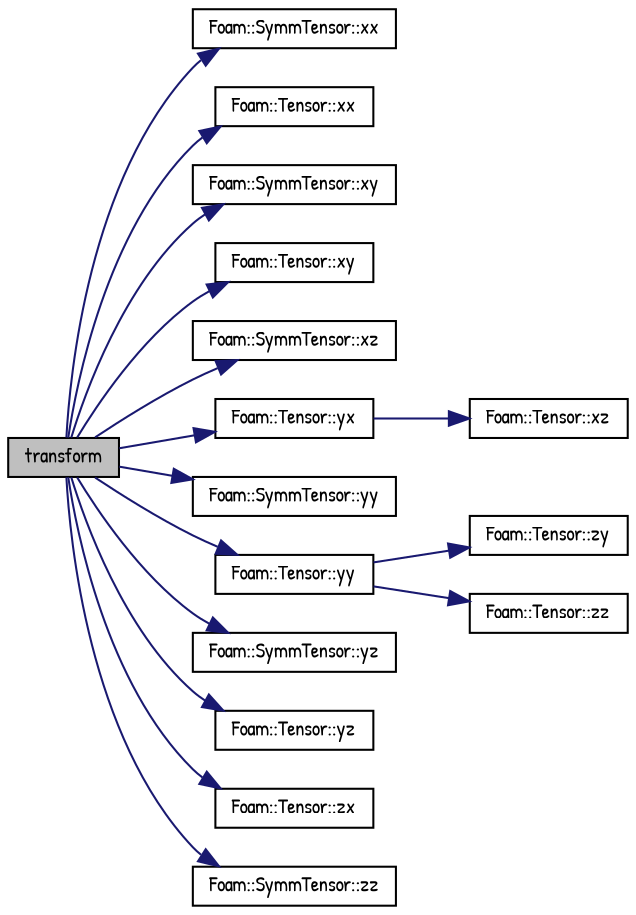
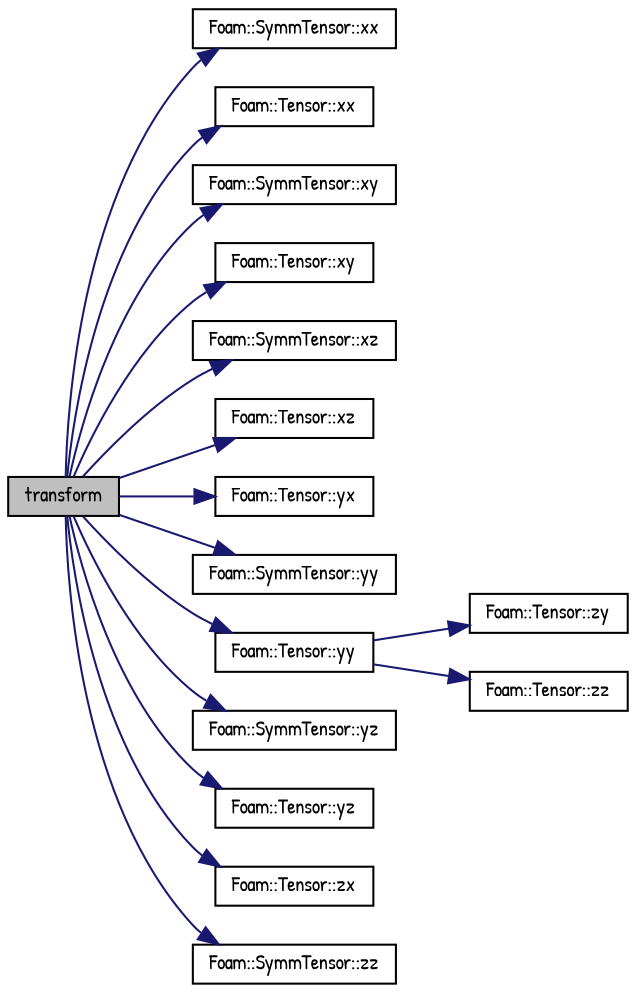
edge "Foam::Tensor::yx" -> "Foam::Tensor::xz": now "transform" -> "Foam::Tensor::xz"
